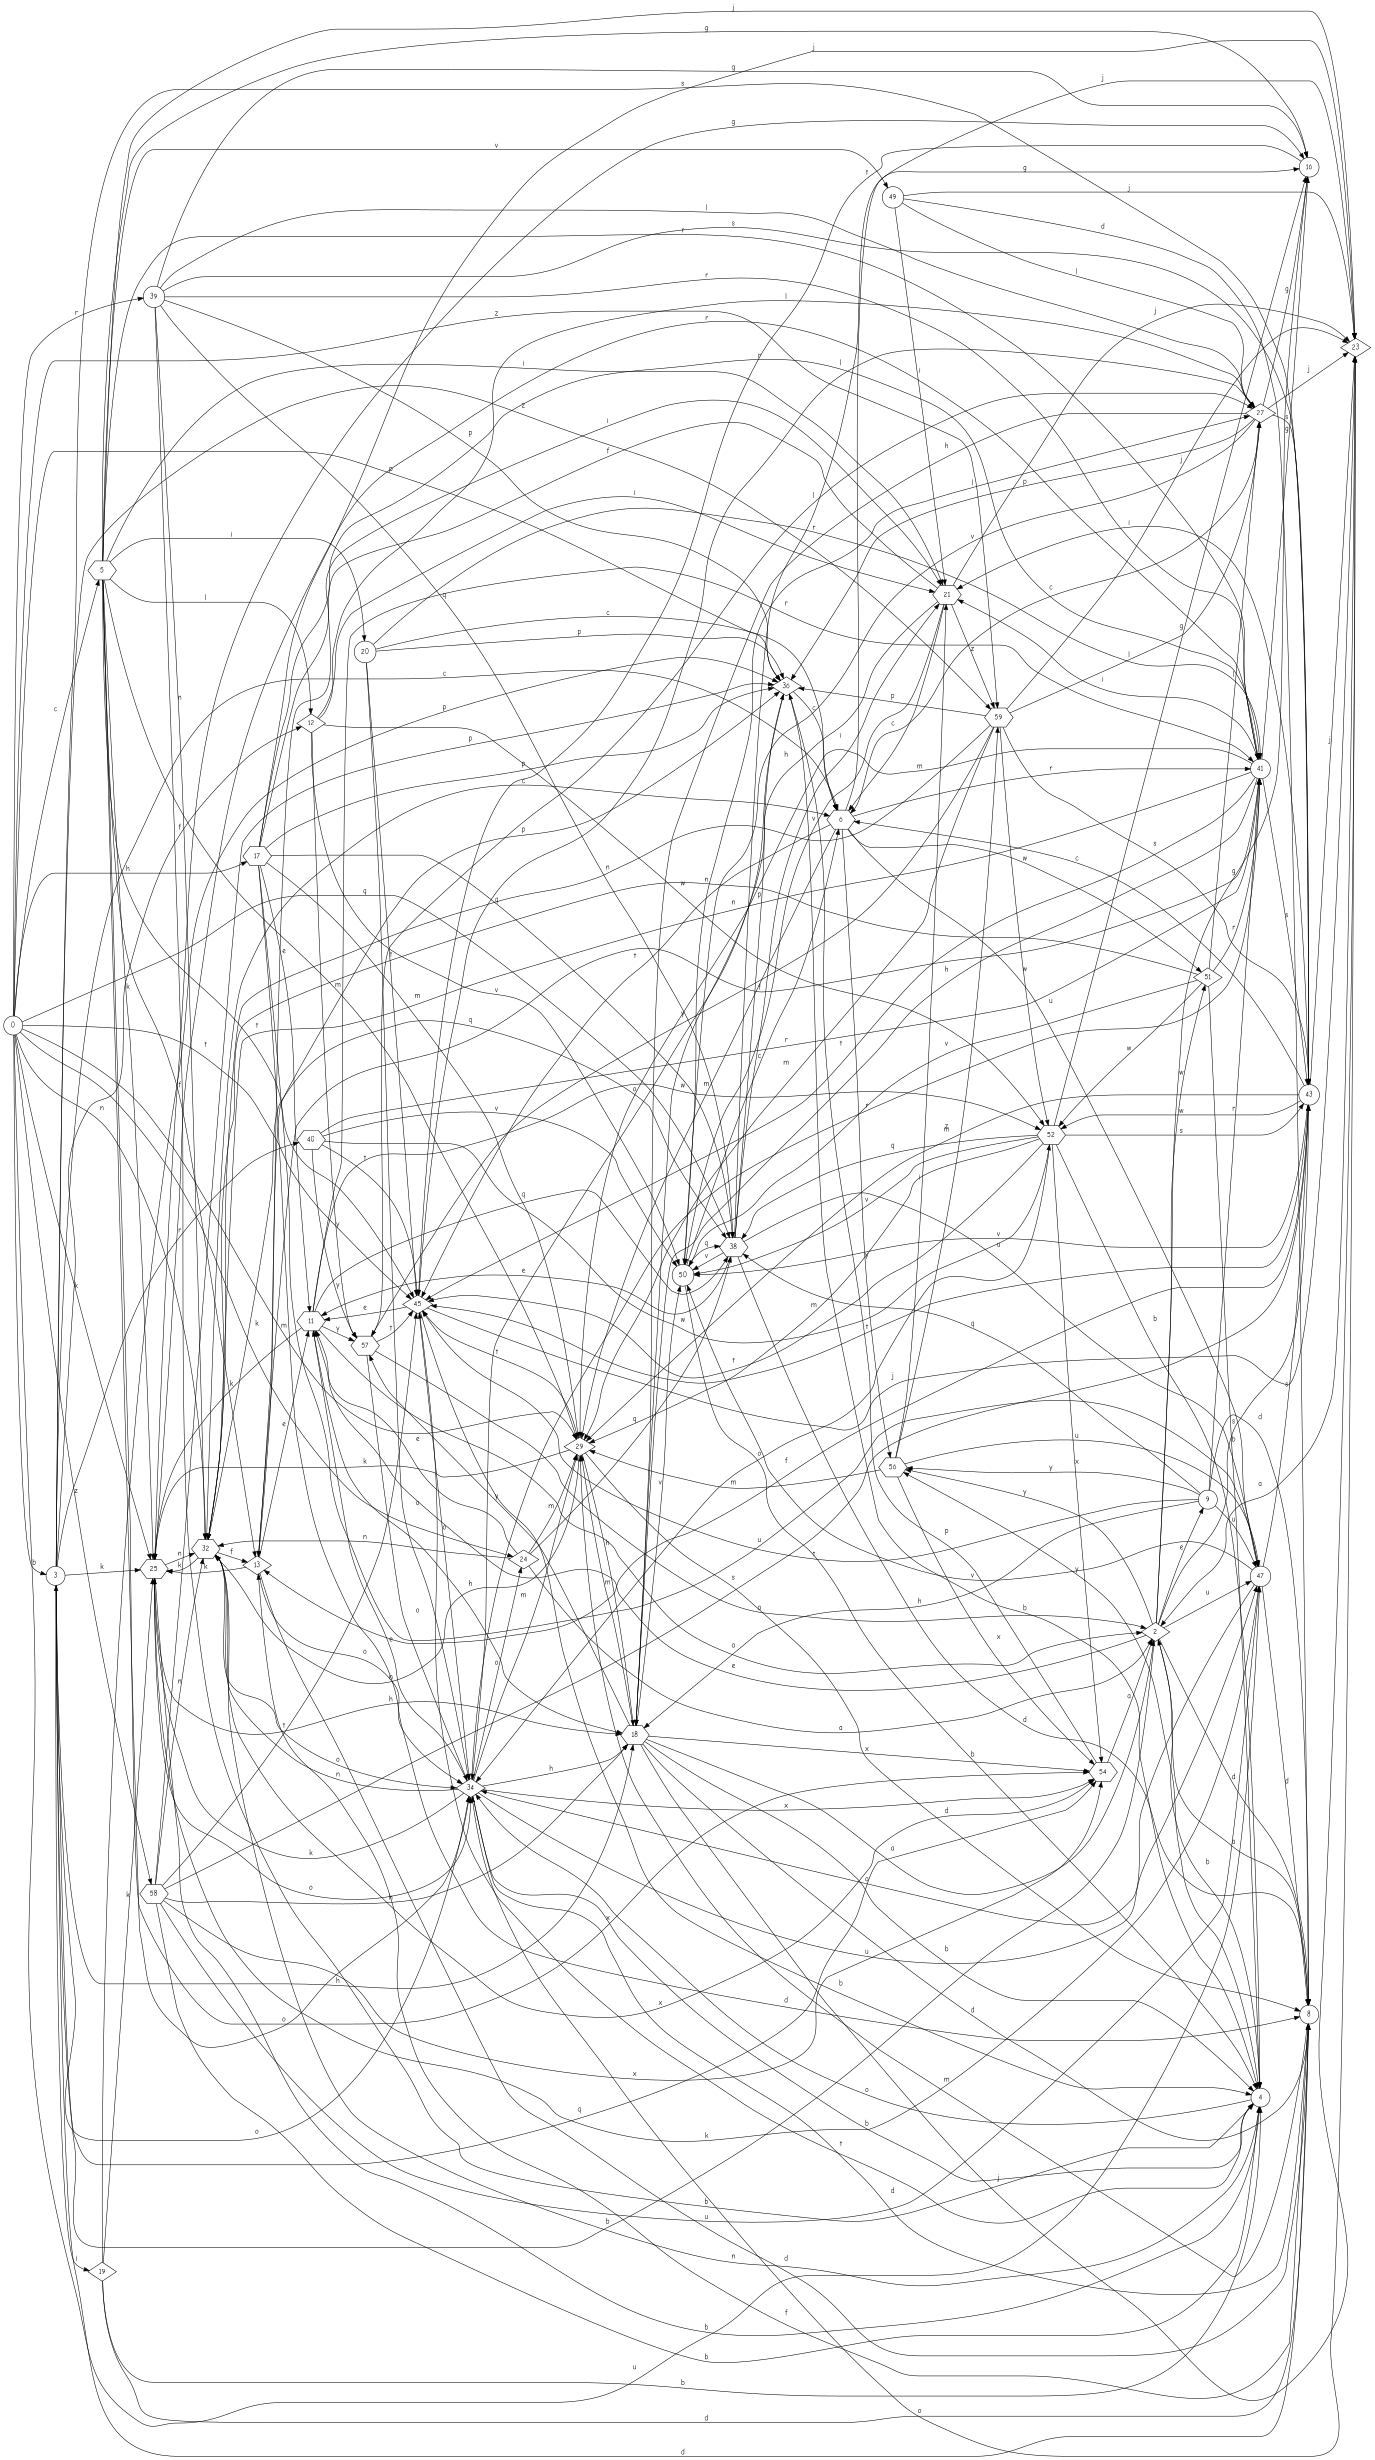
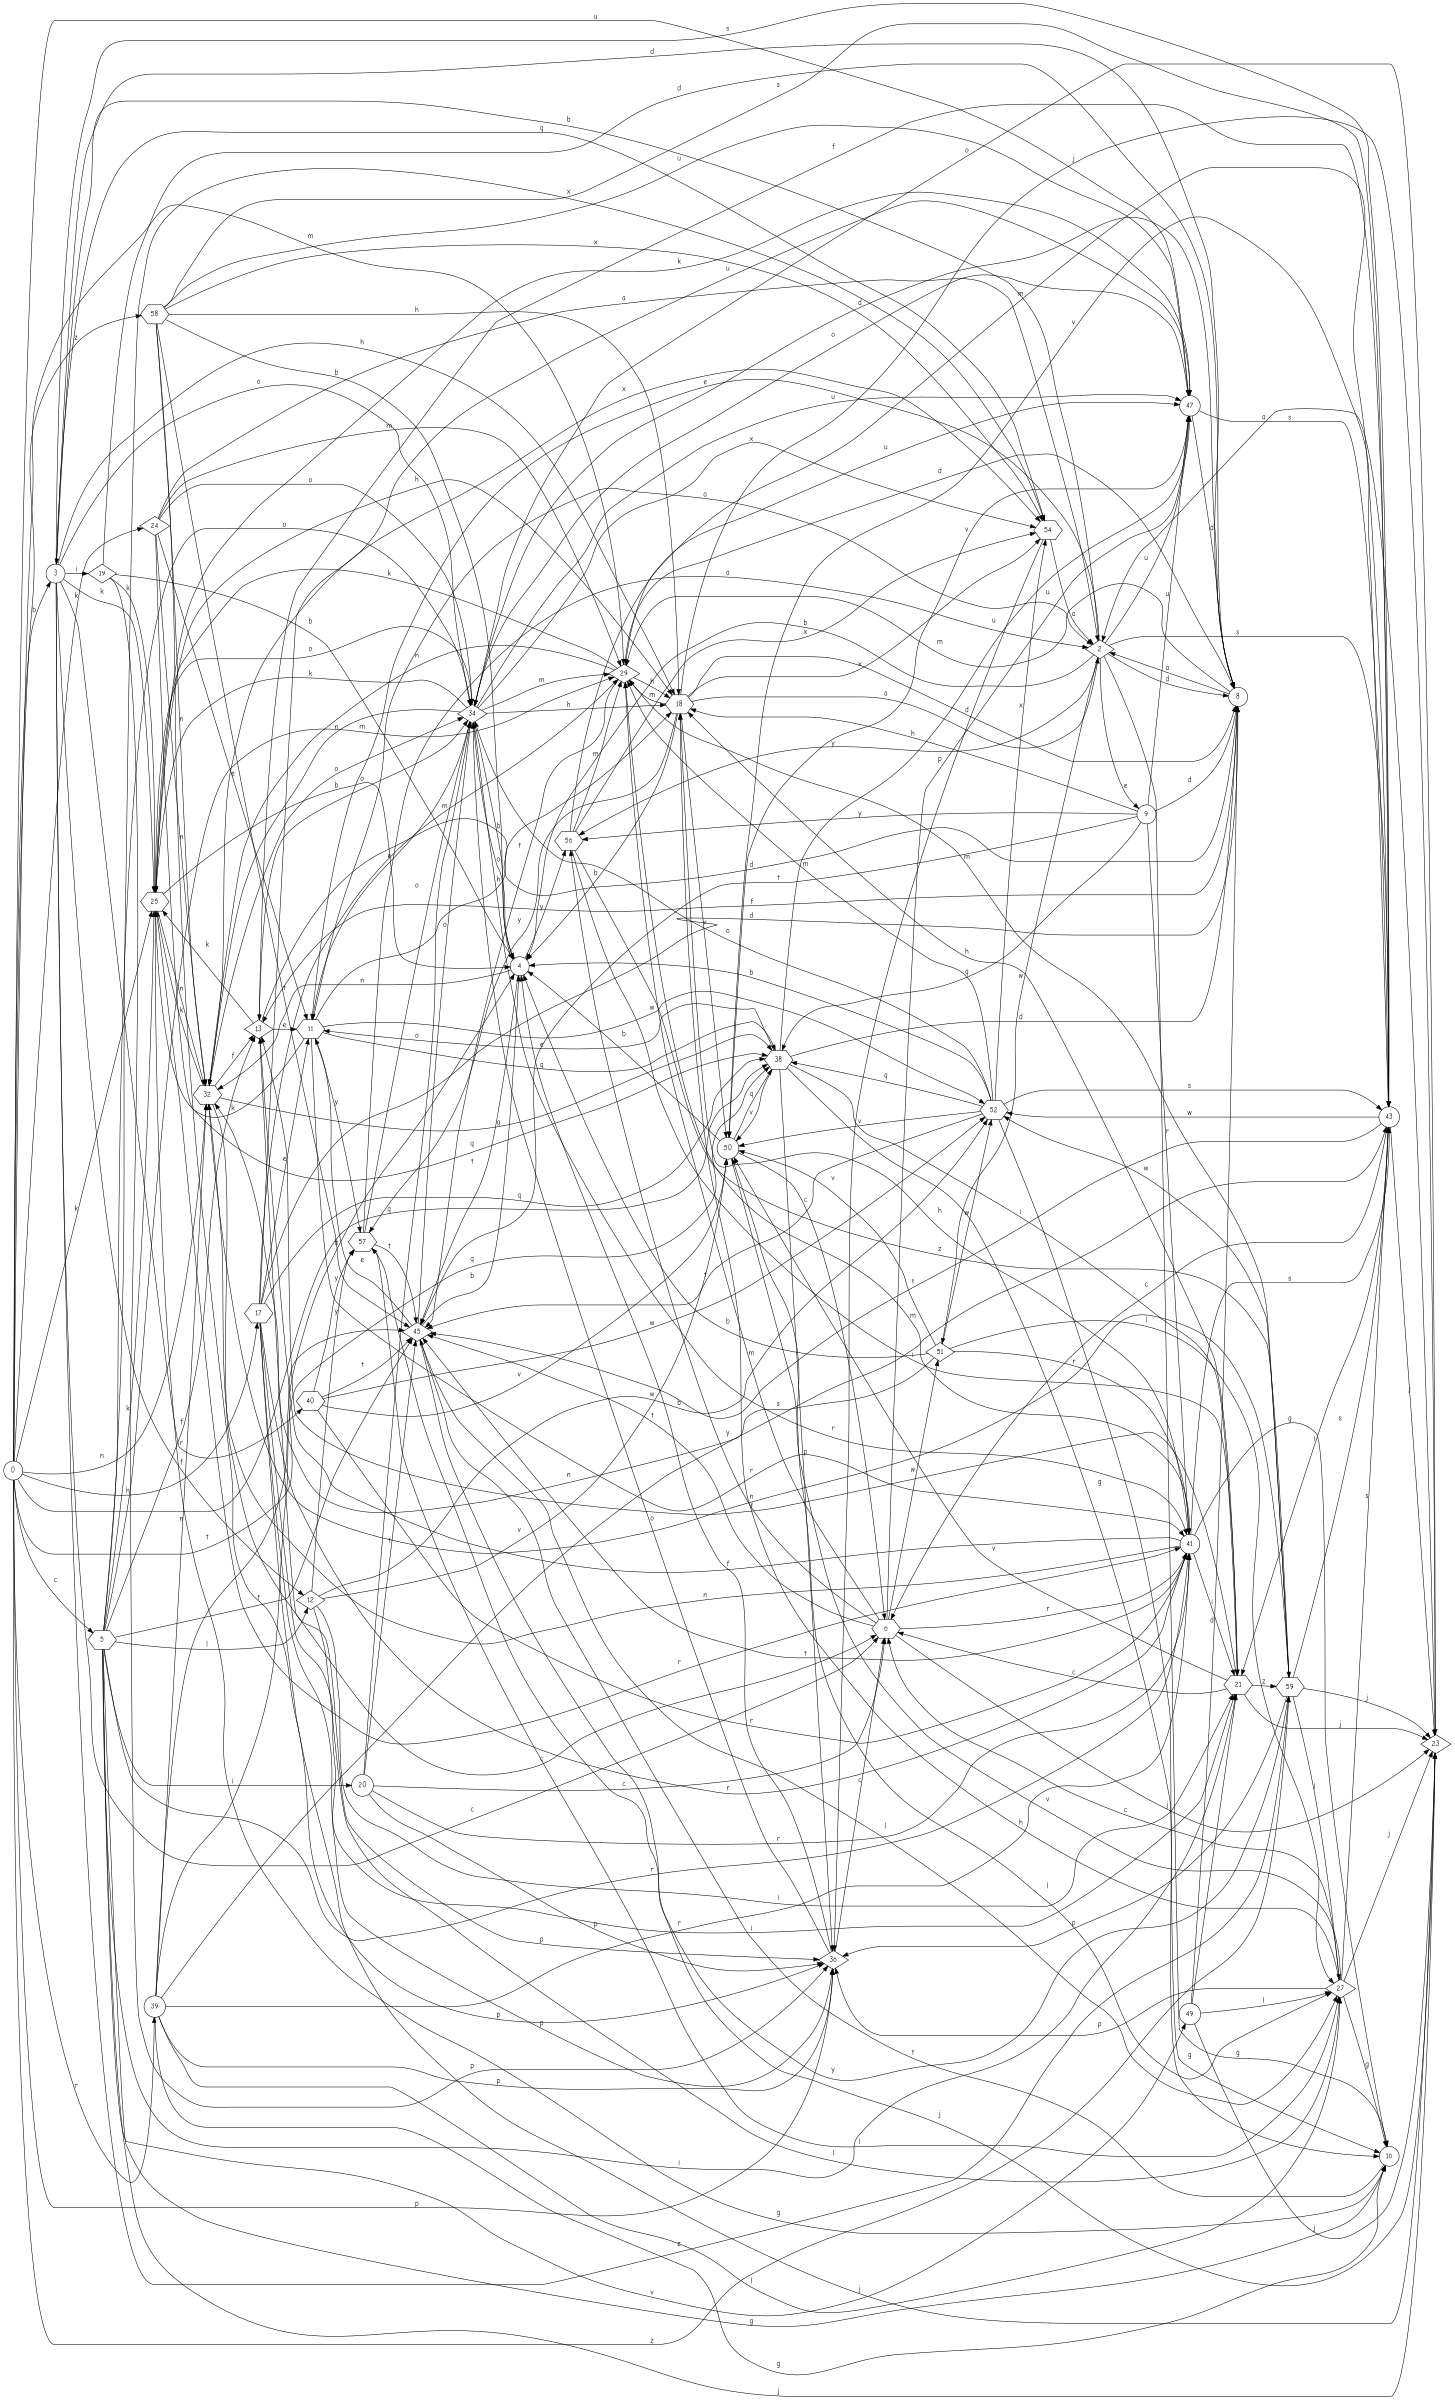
edge "34" -> "24": reversed
